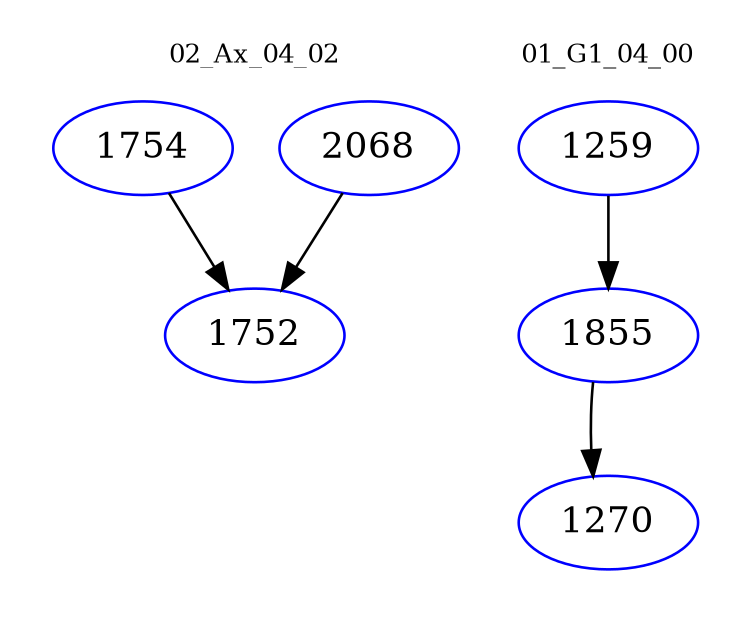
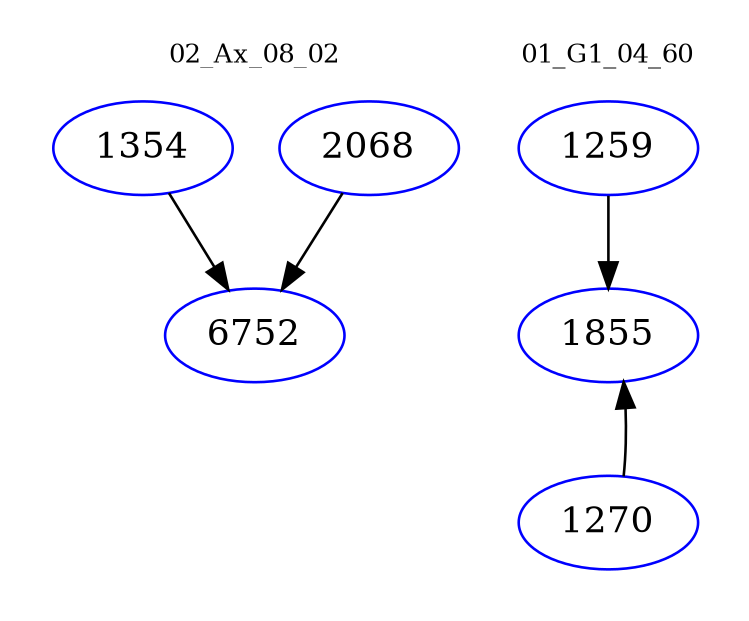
cluster "02_Ax_04_02": label "02_Ax_04_02" -> "02_Ax_08_02"
cluster "01_G1_04_00": label "01_G1_04_00" -> "01_G1_04_60"
node "1754": label "1754" -> "1354"
node "1752": label "1752" -> "6752"
edge "1855" -> "1270": reversed
